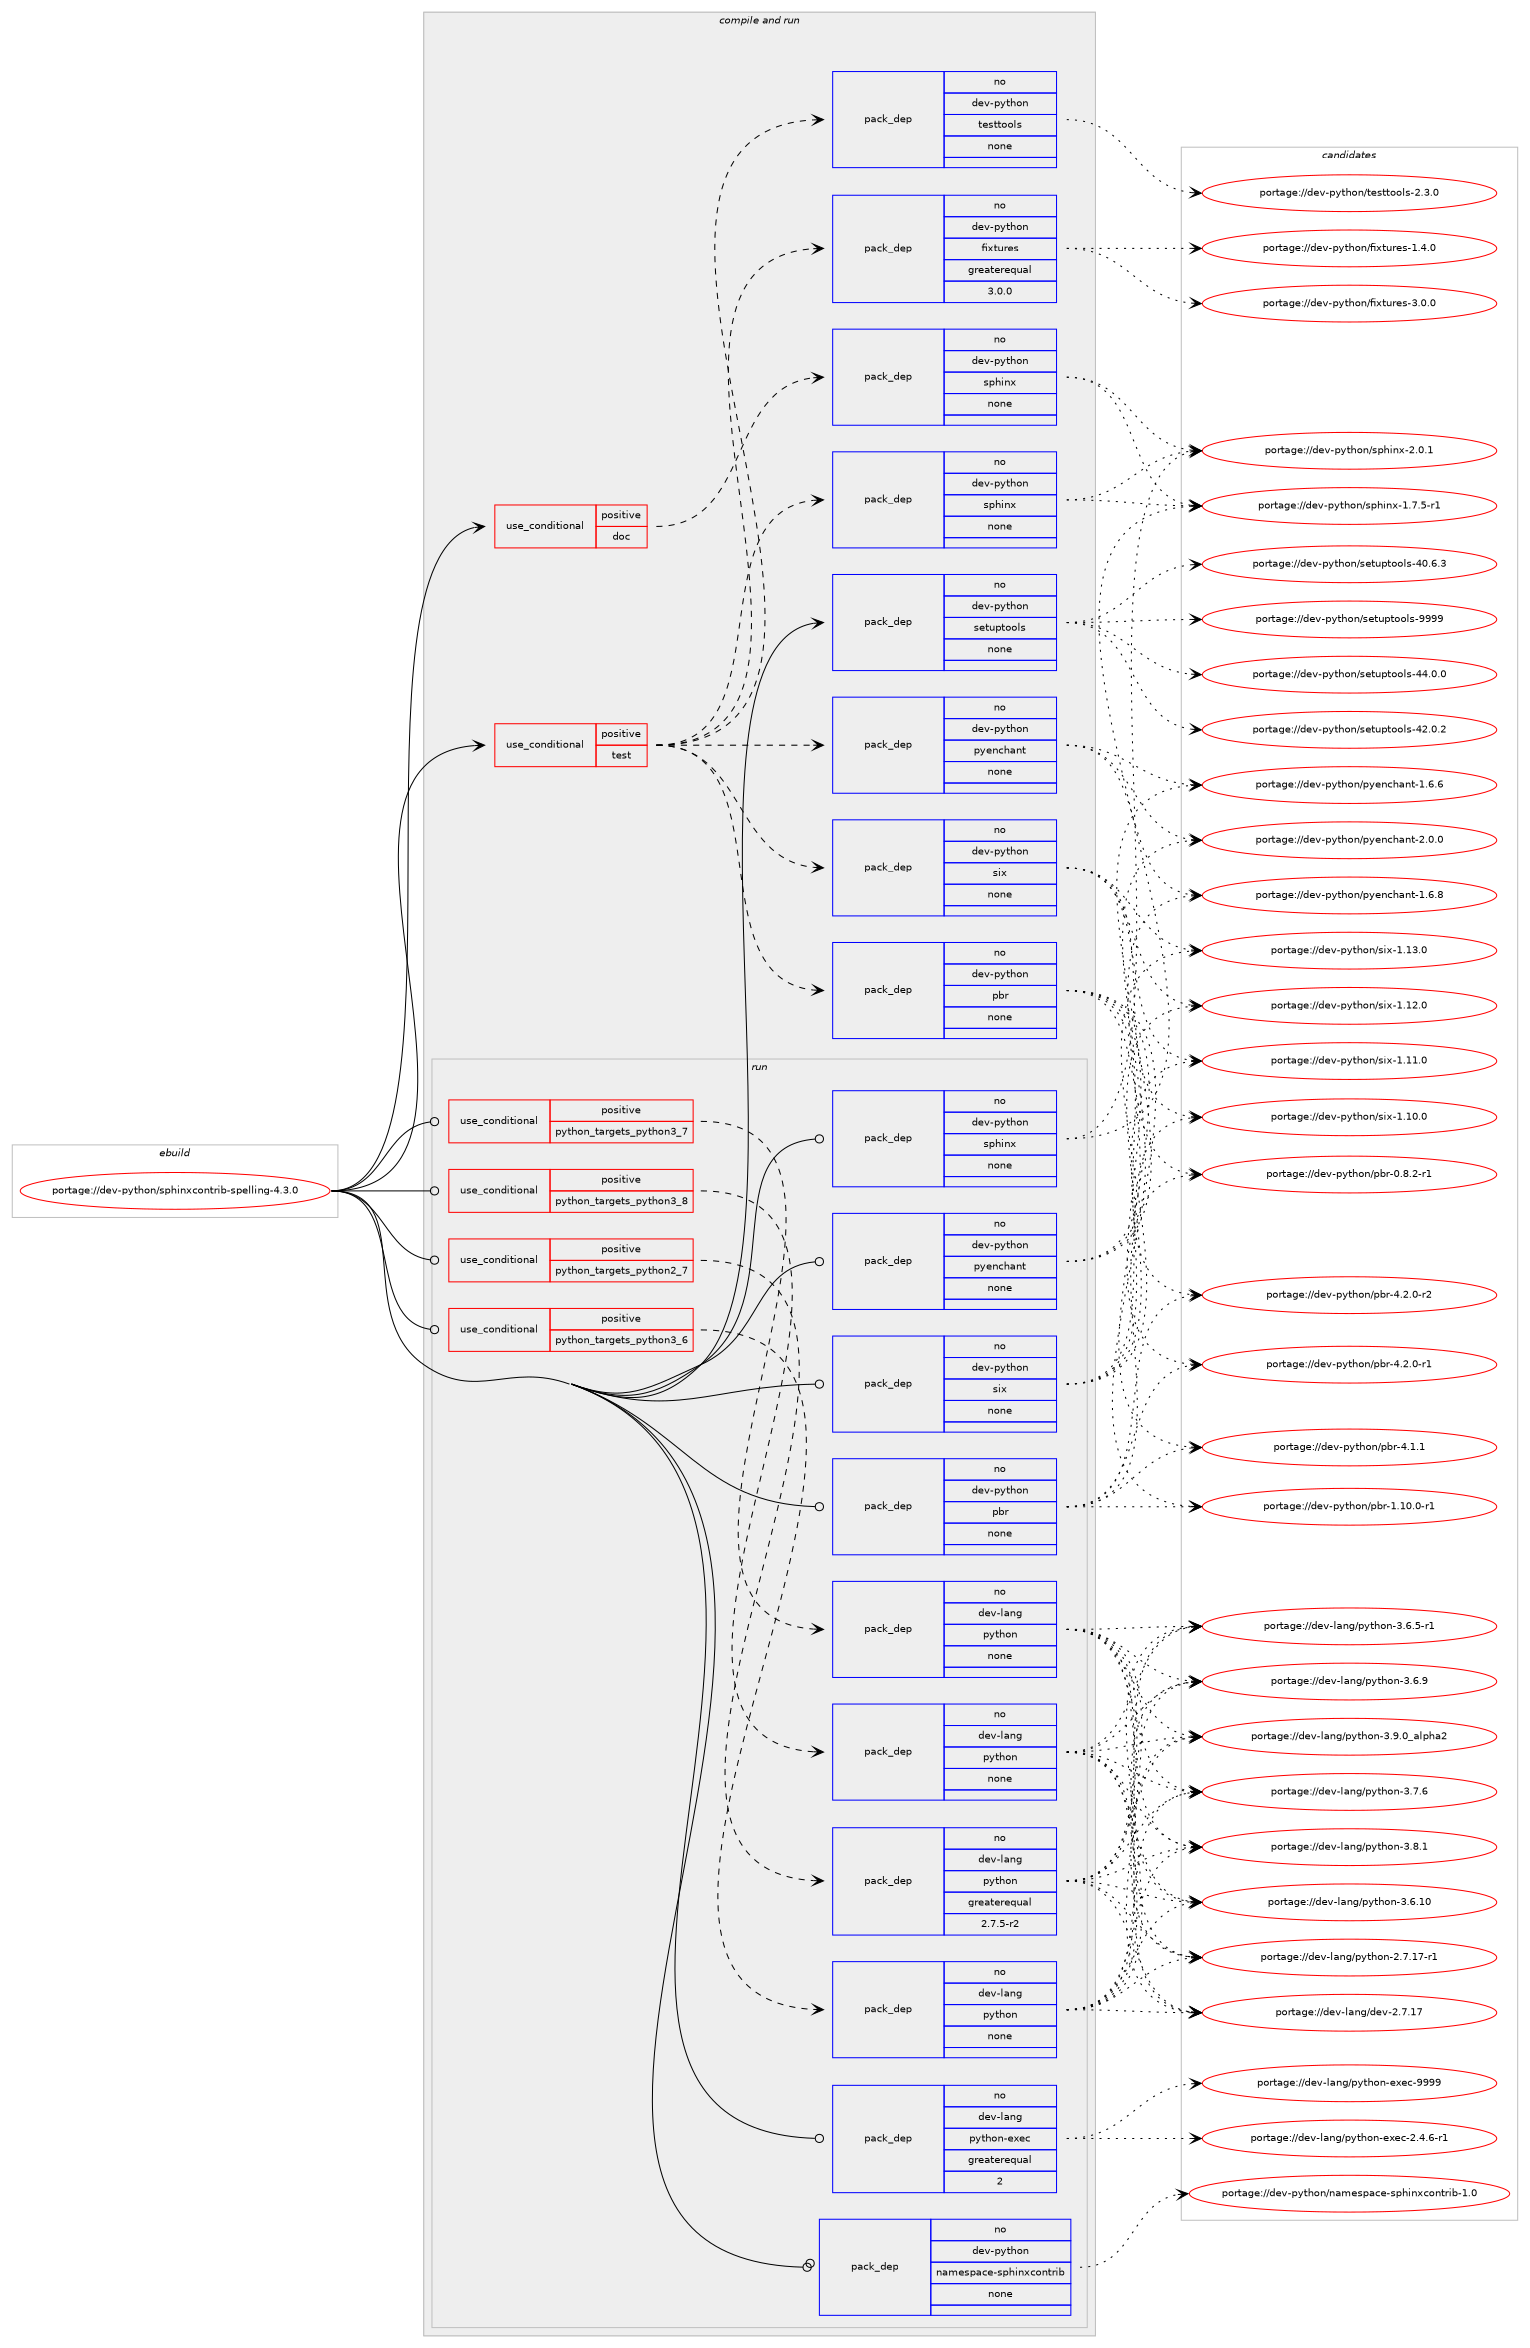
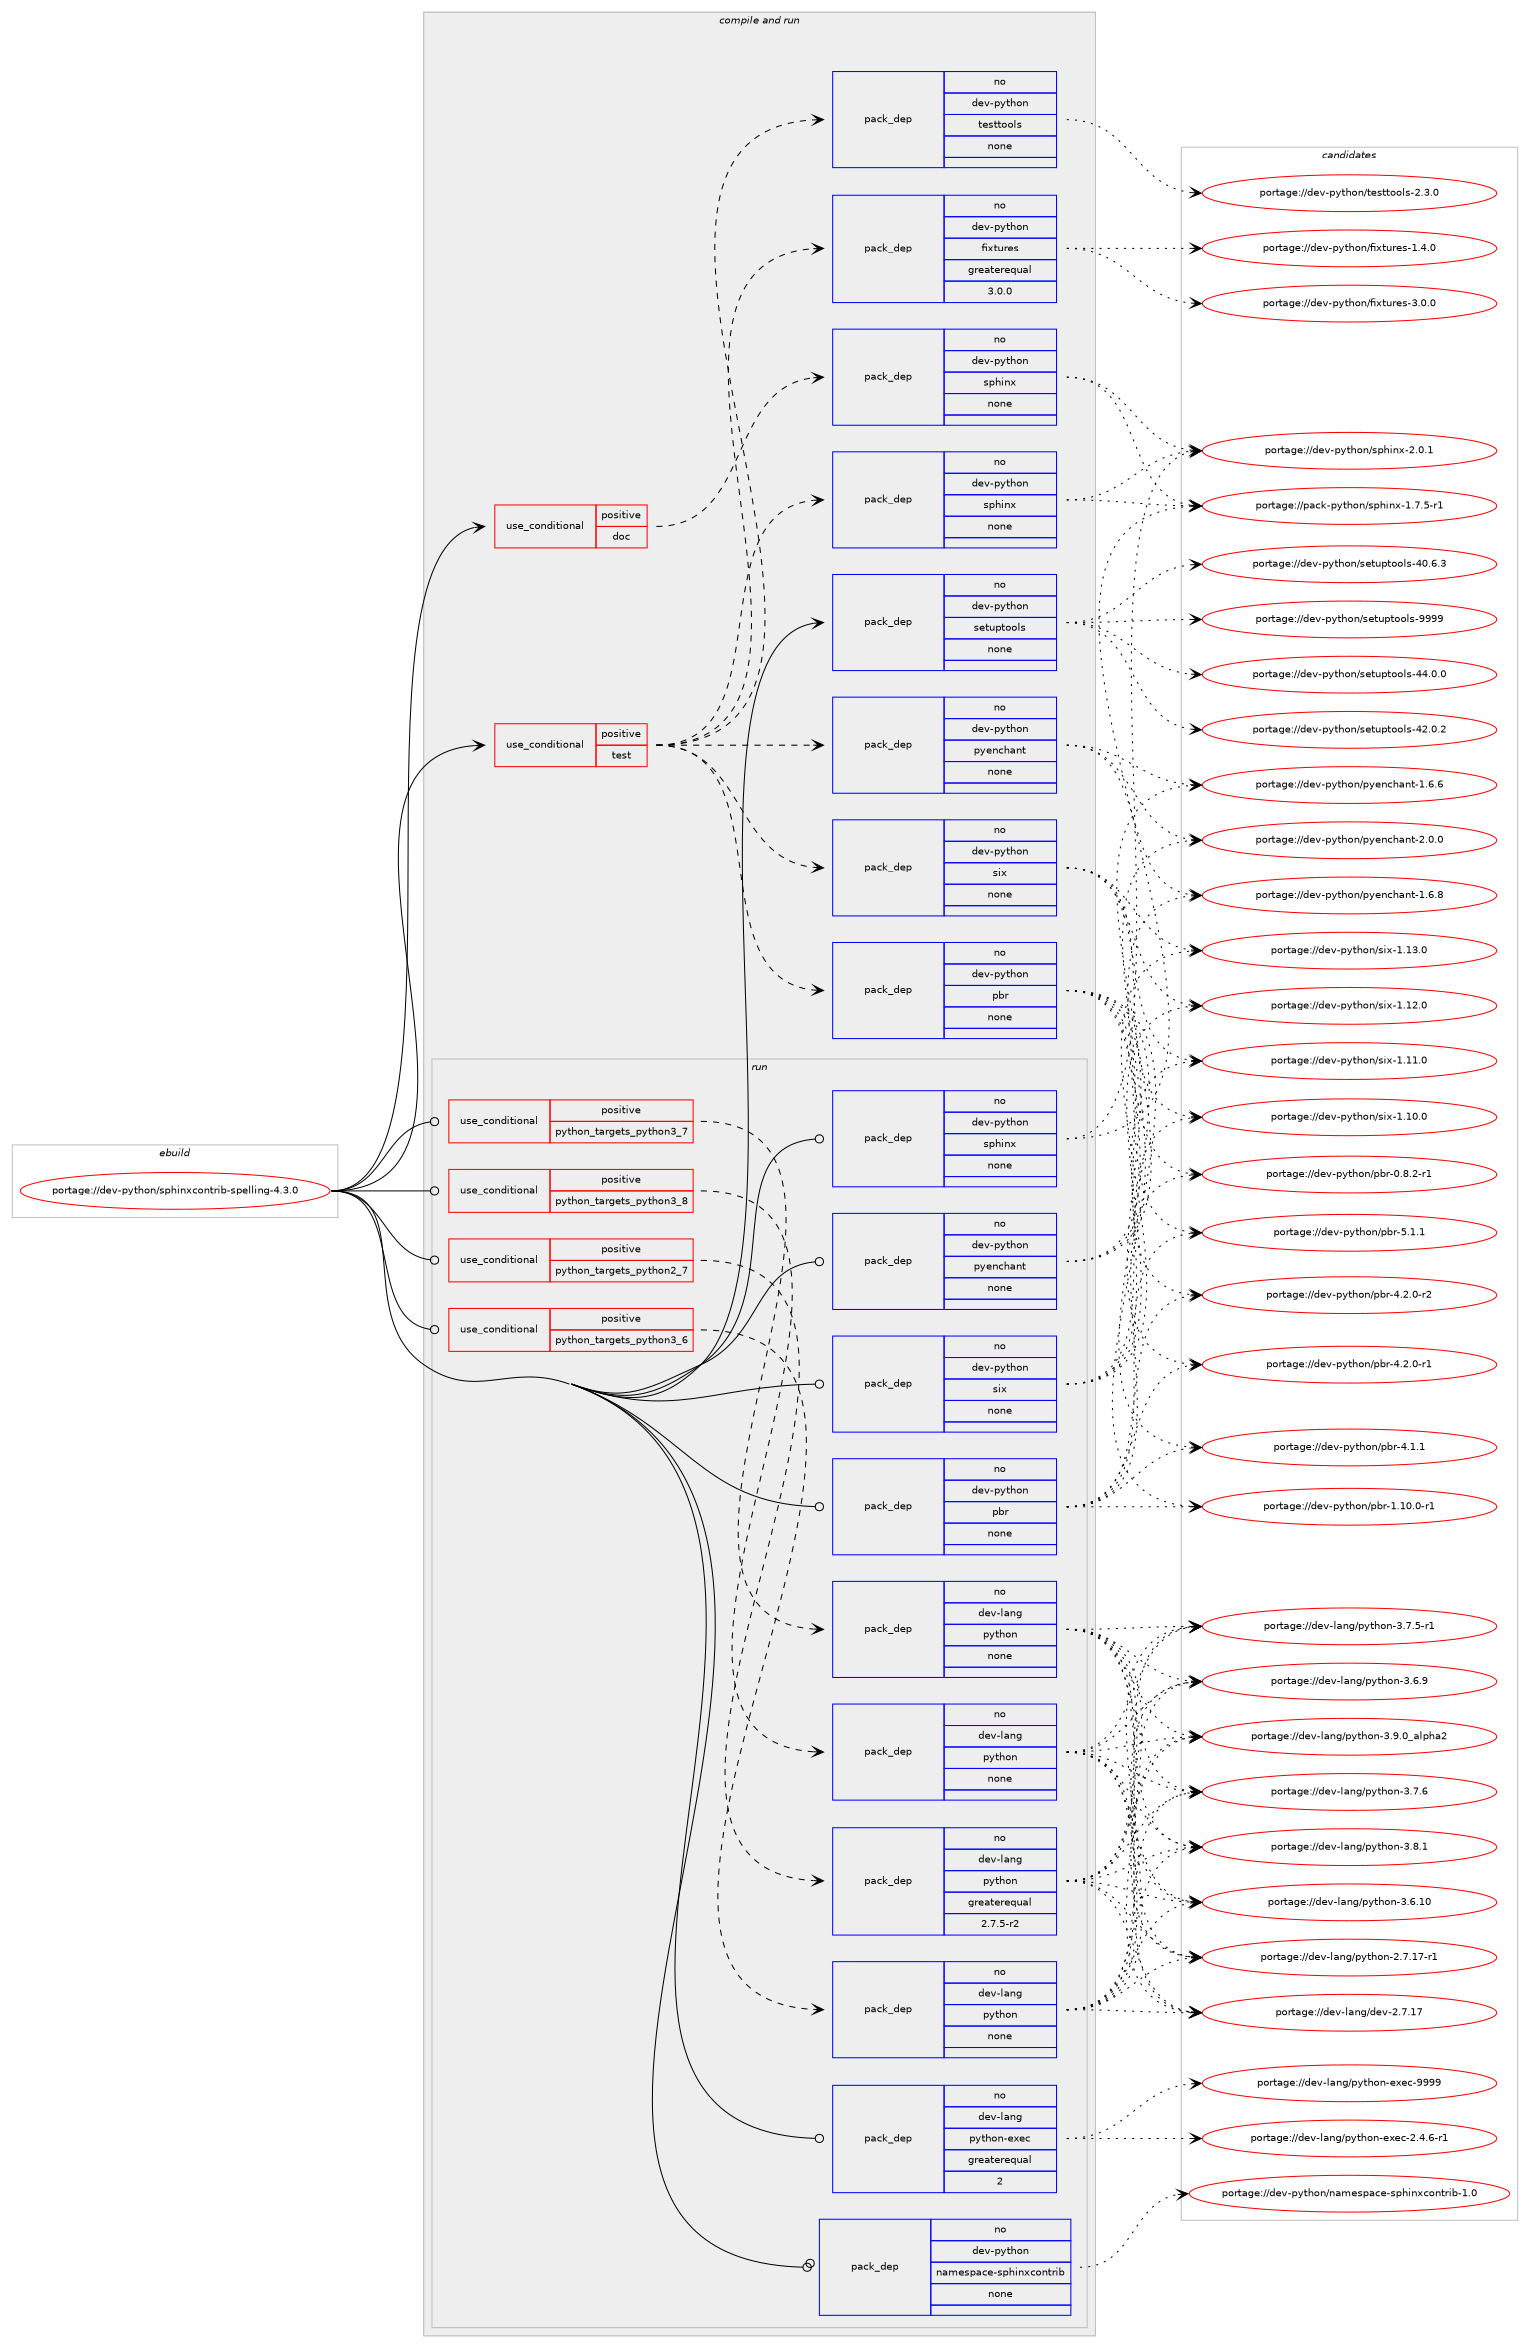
node "portage://dev-python/sphinx-1.7.5-r1": label "portage://dev-python/sphinx-1.7.5-r1" -> "portage://pack-python/sphinx-1.7.5-r1"
node "portage://dev-python/pbr-5.1.1": added
node "portage://dev-lang/python-3.6.5-r1": label "portage://dev-lang/python-3.6.5-r1" -> "portage://dev-lang/python-3.7.5-r1"
